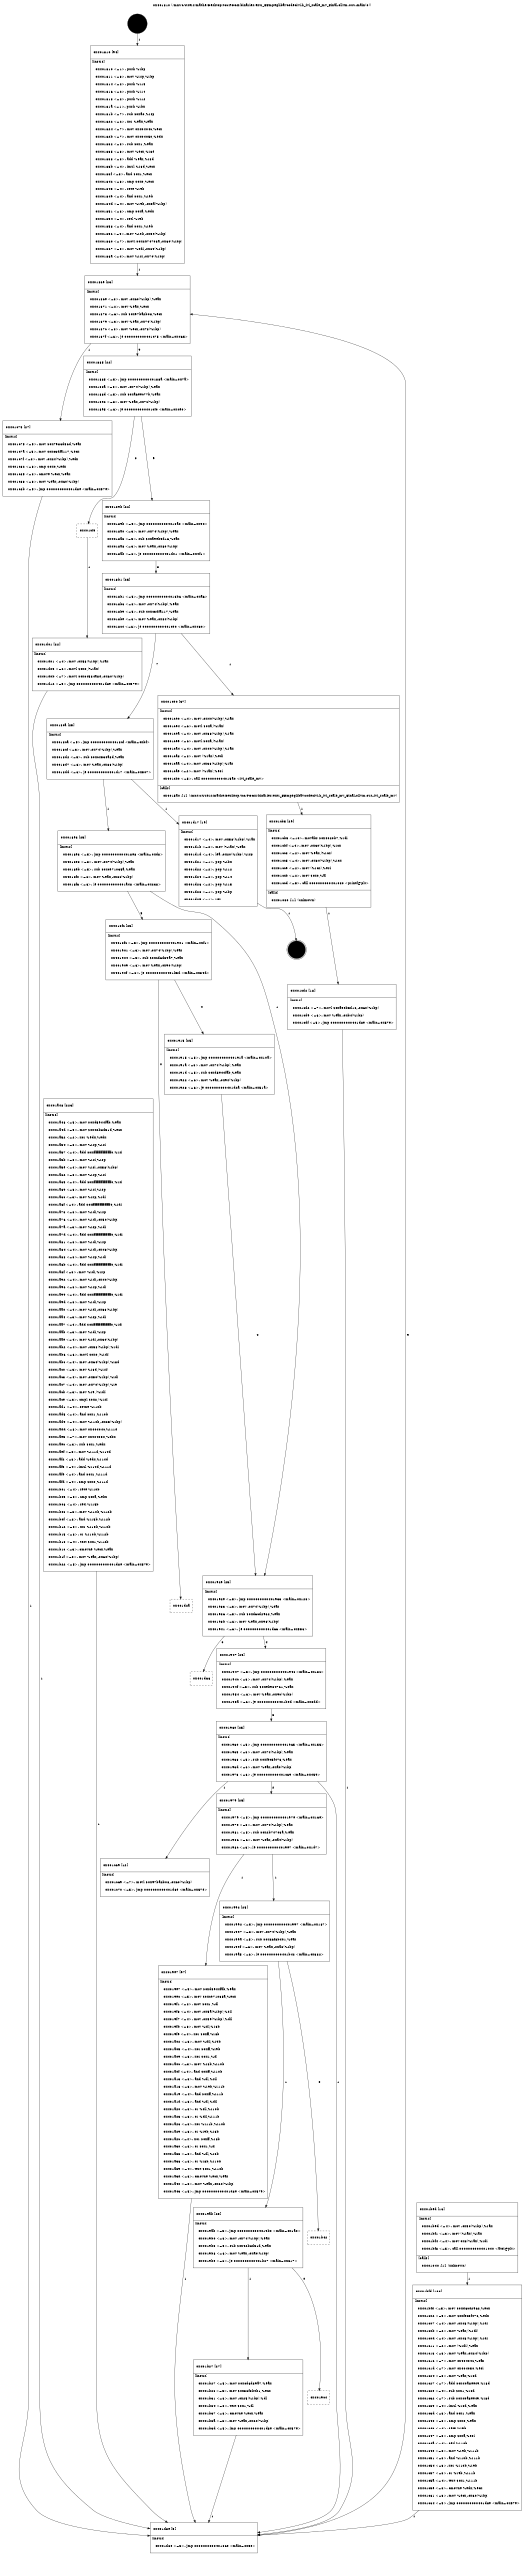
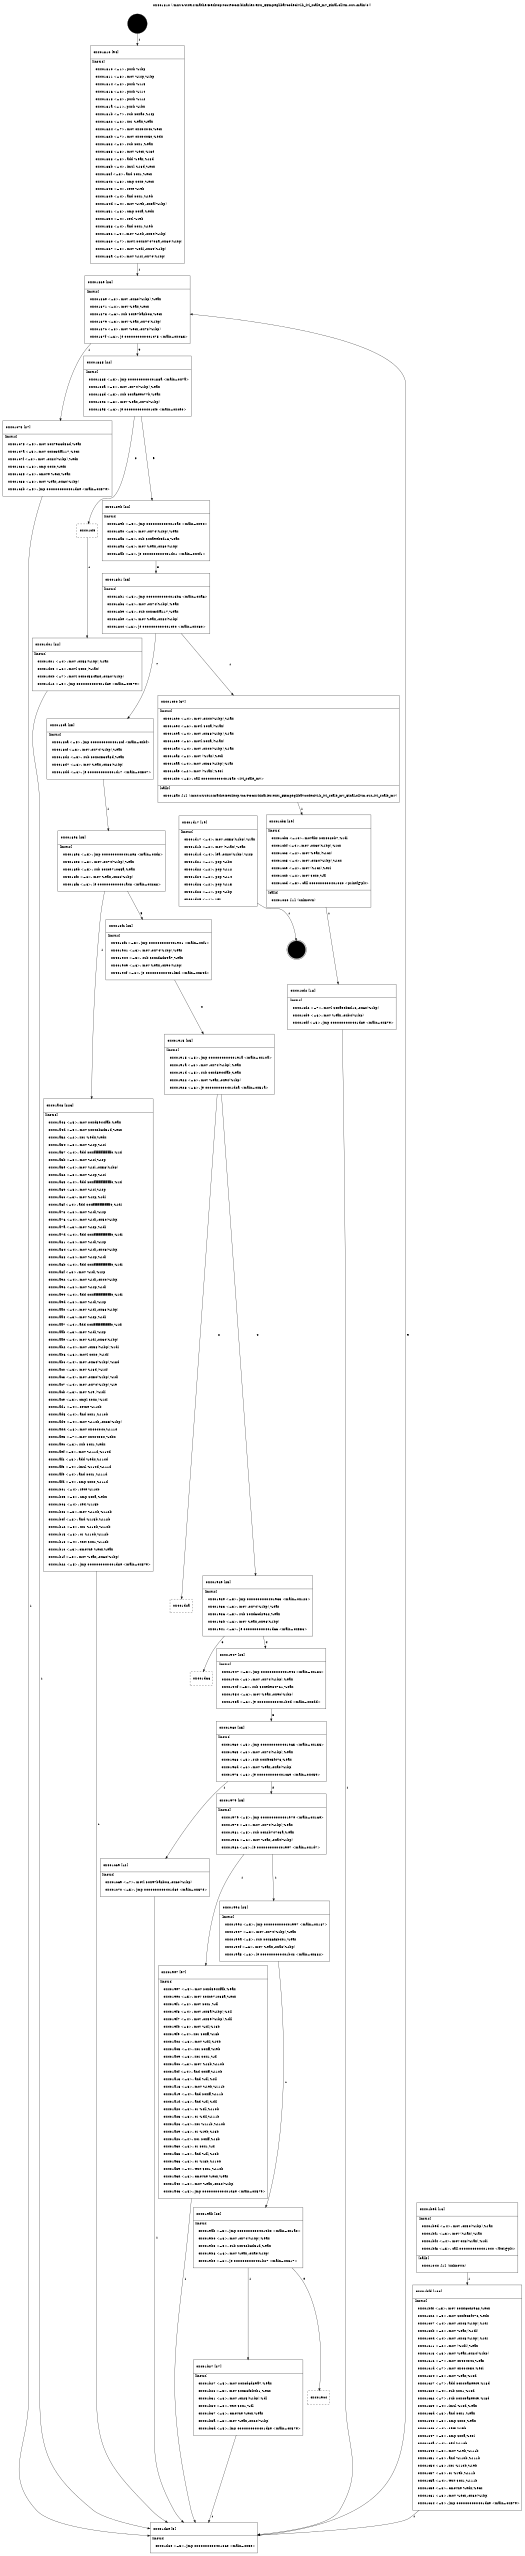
edge "0x4018ca [25]" -> "0x401d17 [19]": removed, label "1"
edge "0x4018e3 [25]" -> "0x40192e [25]": now "0x4018e3 [25]" -> "0x401a48 [223]"
edge "0x4018fc [25]" -> "0x401d2a": now "0x401915 [25]" -> "0x401d2a"
edge "0x401960 [25]" -> "0x401d8e [5]": now "0x401c69 [12]" -> "0x401d8e [5]"
node "0x401b42": removed
